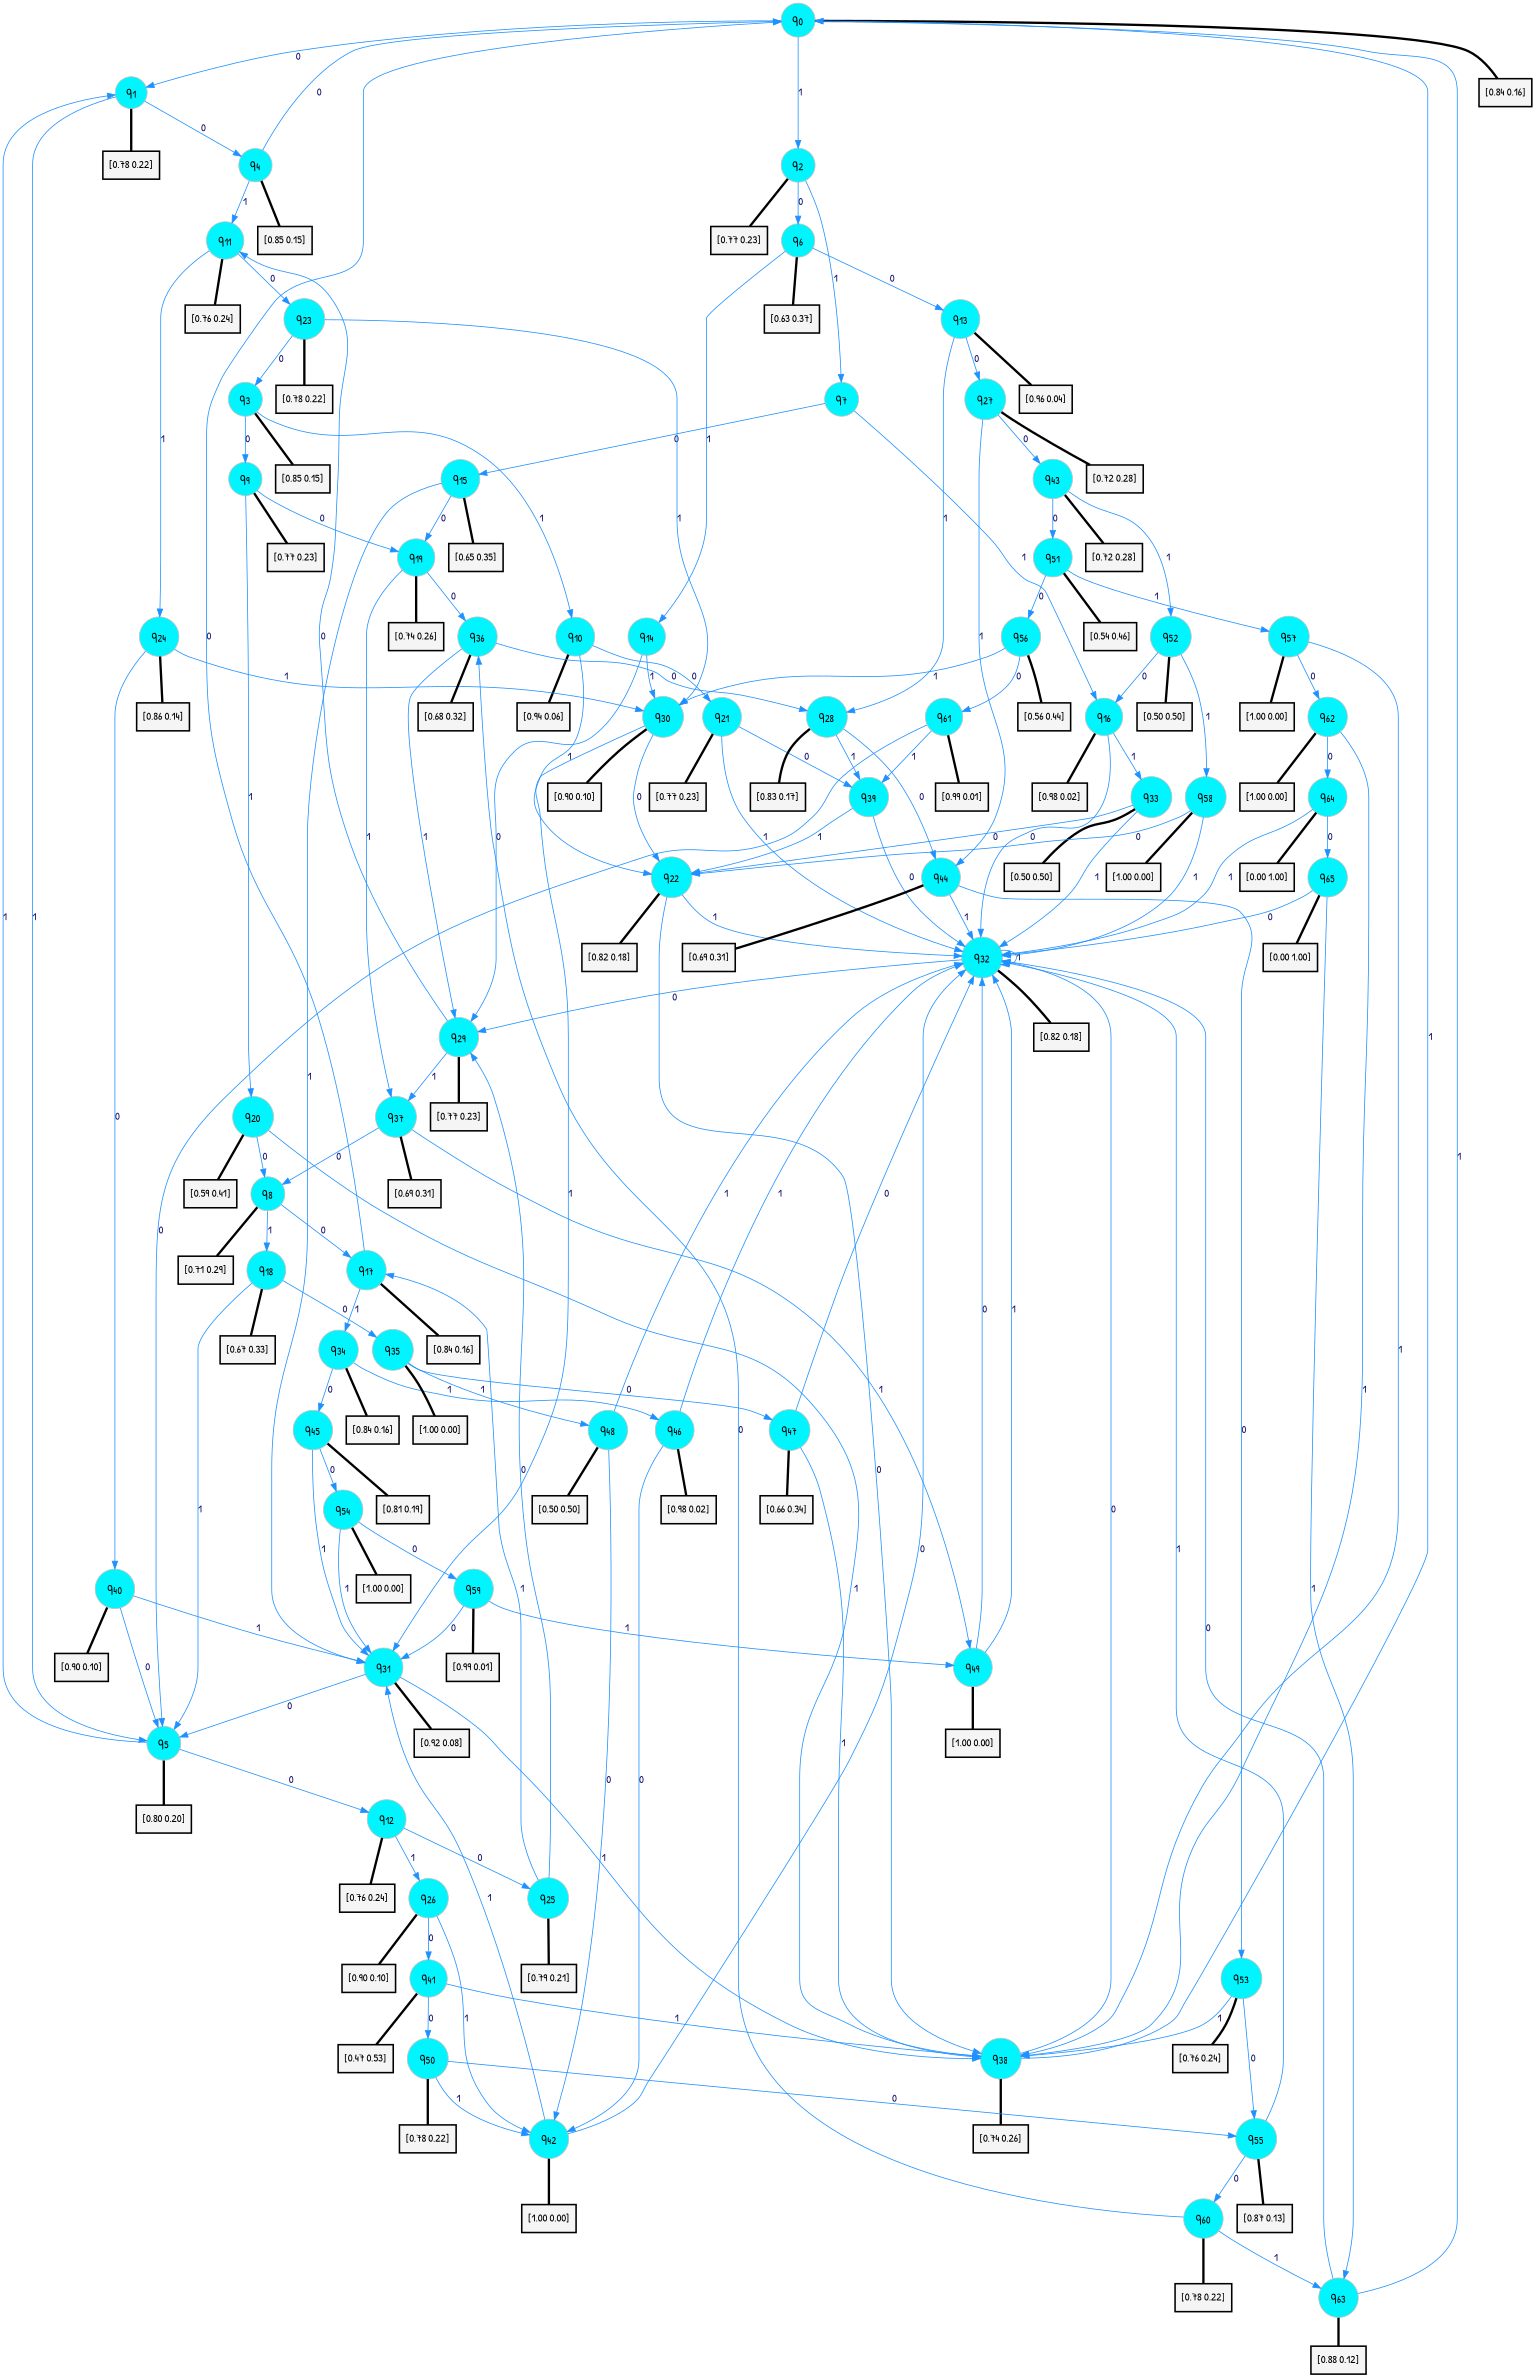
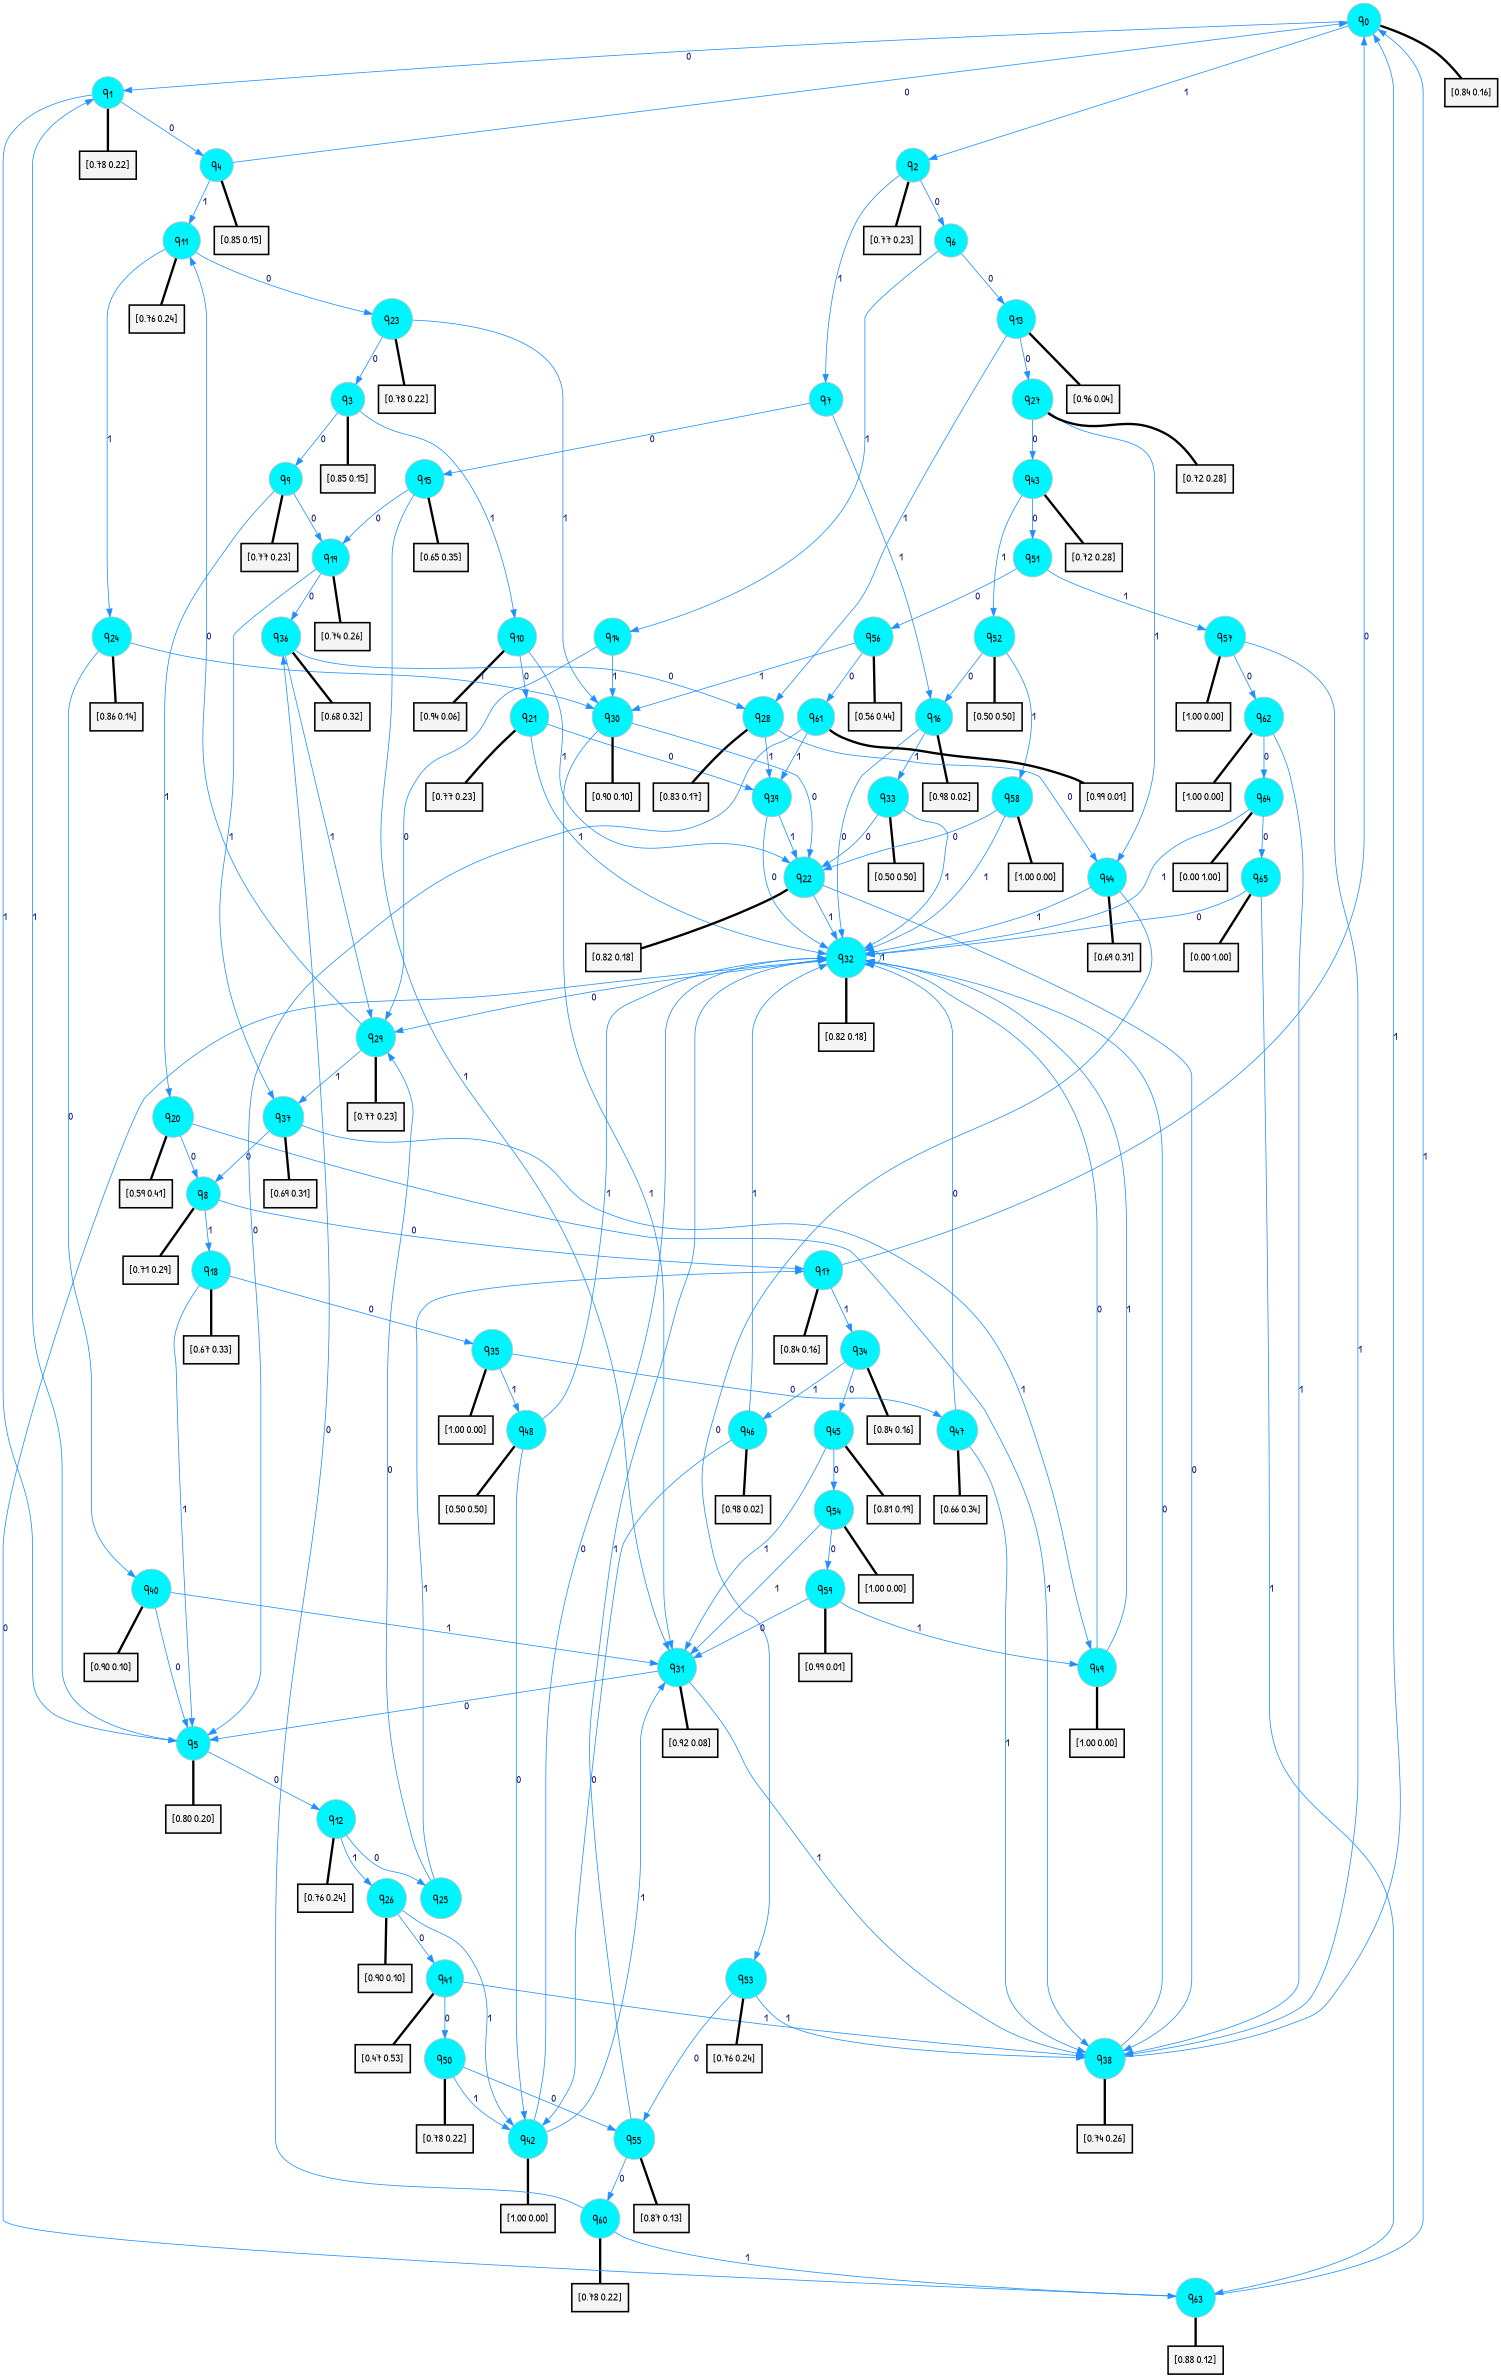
node "[0.63 0.37]": removed
node "[0.54 0.46]": removed
node "[0.79 0.21]": removed
